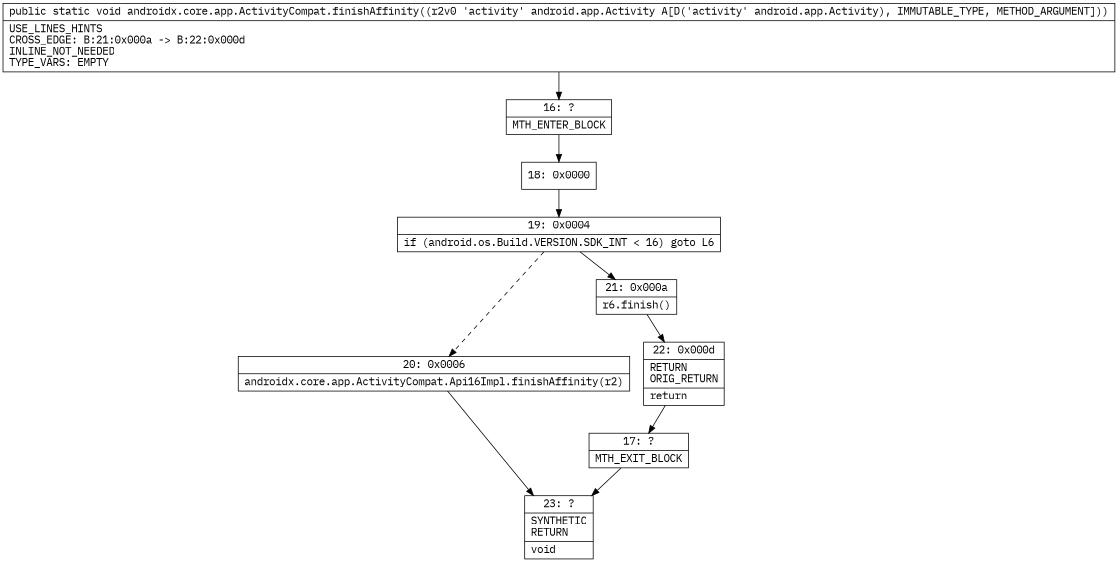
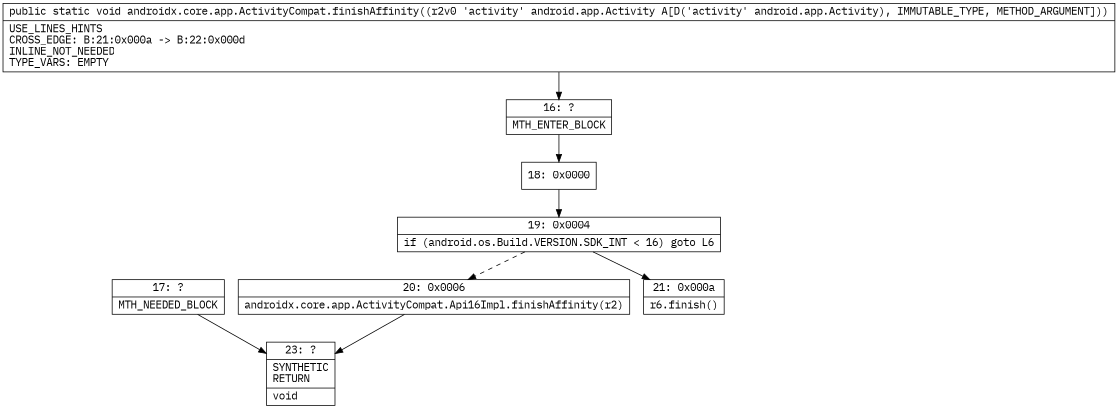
node "22: 0x000d": removed
node "17: ?": text "MTH_EXIT_BLOCK" -> "MTH_NEEDED_BLOCK"
